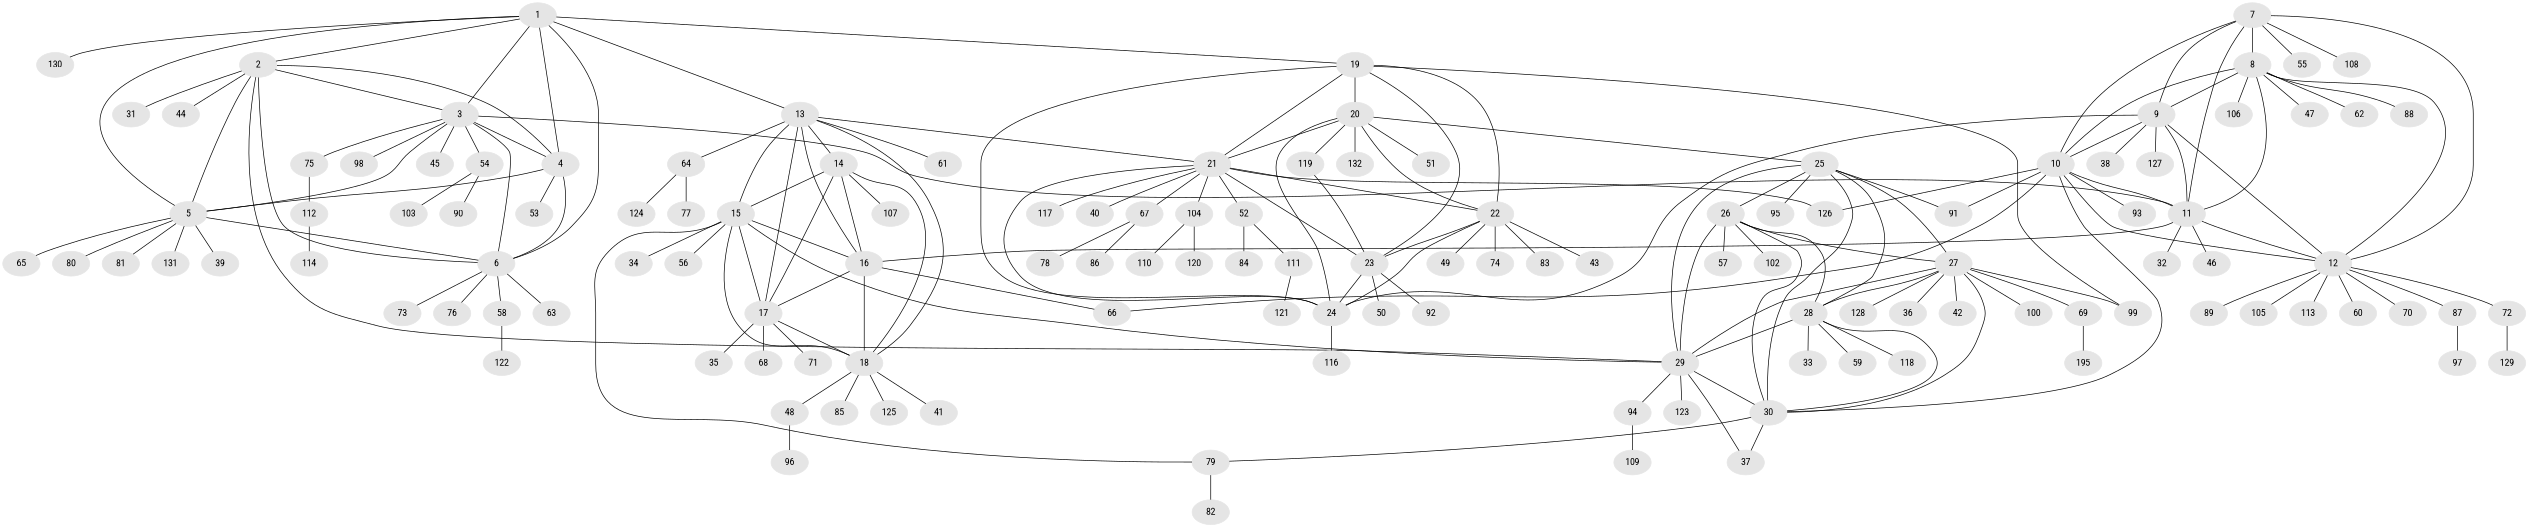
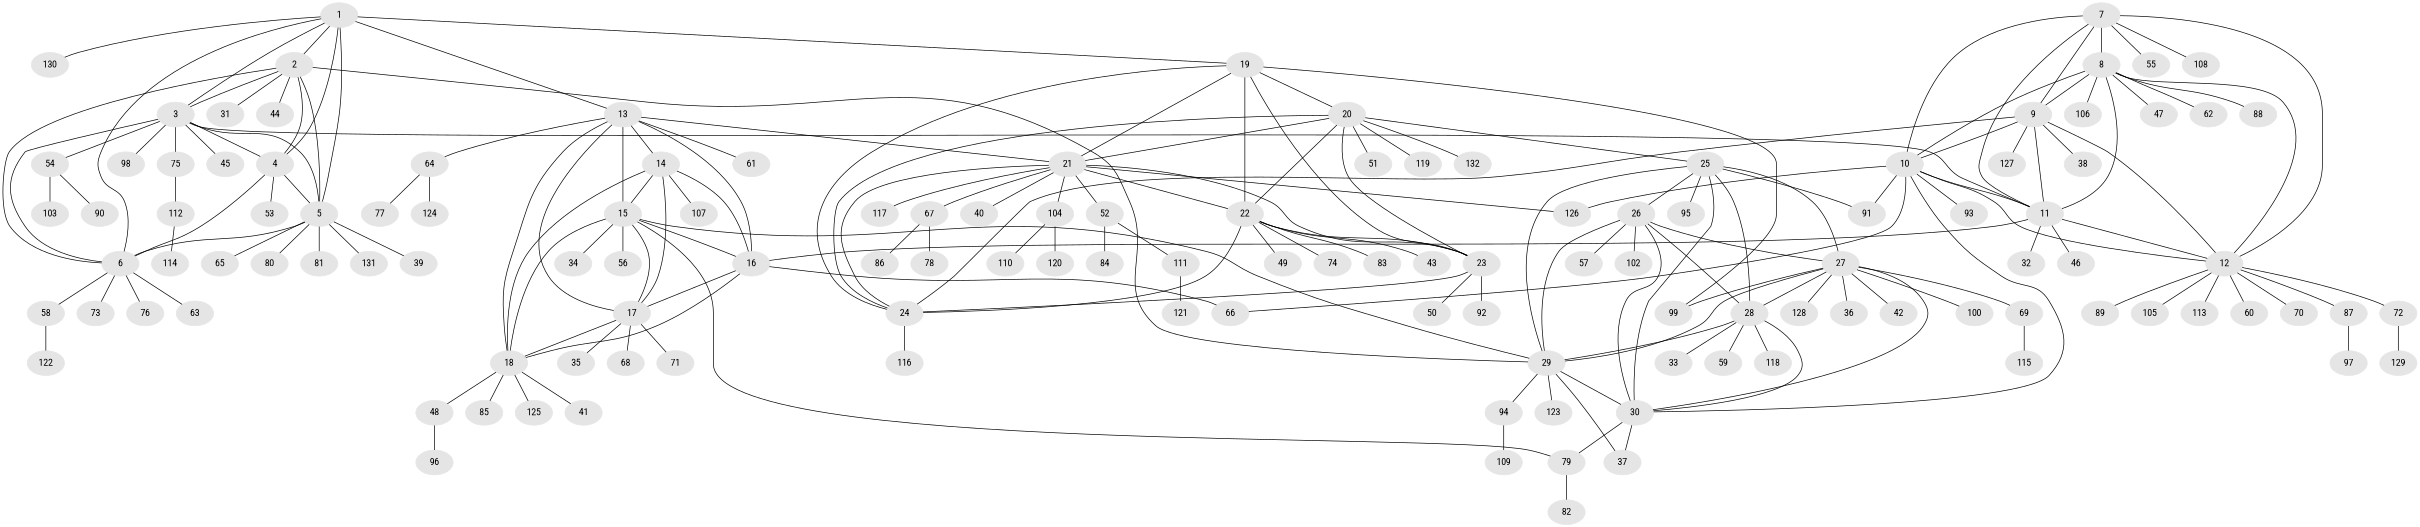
edge "119" -- "23": now "20" -- "23"
node "195": label "195" -> "115"
